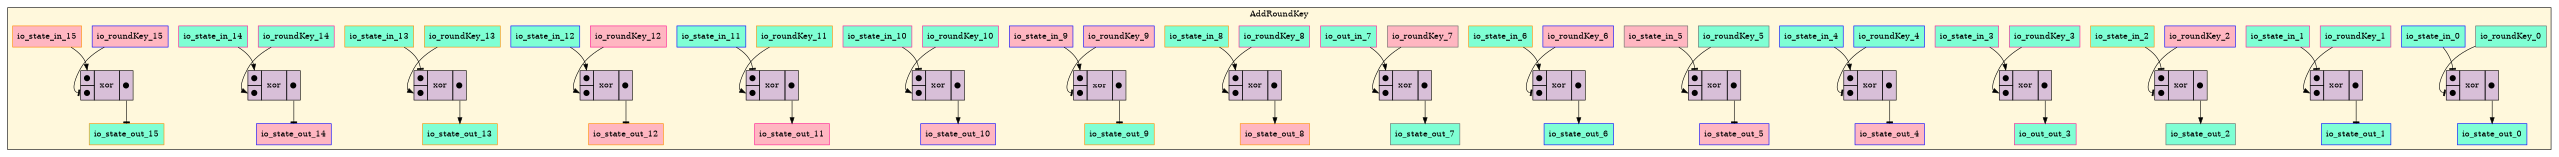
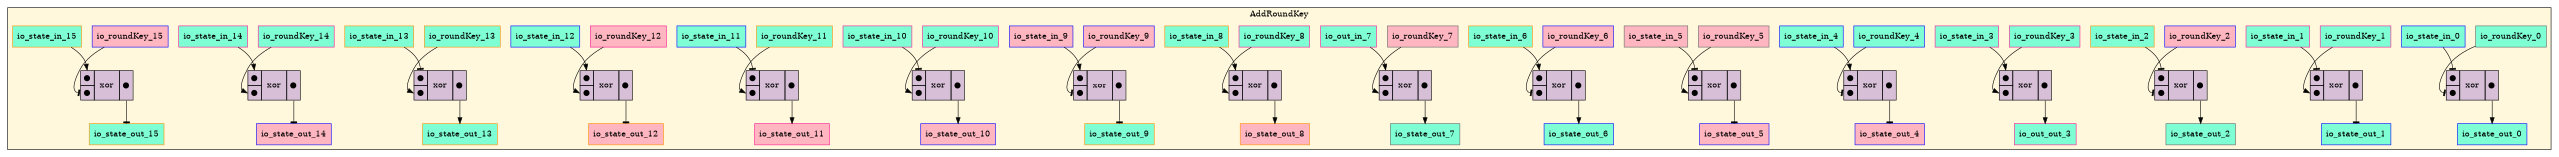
node "io_state_in_15": fillcolor lightpink -> aquamarine
node "io_roundKey_5": fillcolor aquamarine -> lightpink
